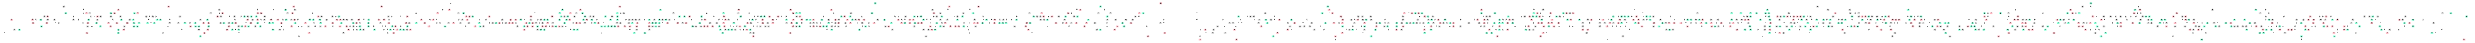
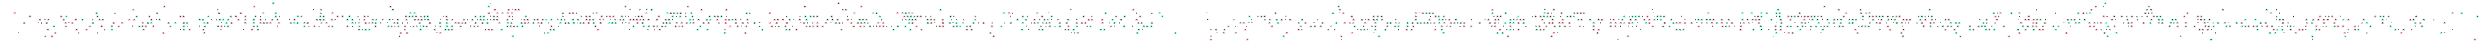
node "npr": fillcolor lightpink -> aquamarine
node "qsj": fillcolor lightpink -> aquamarine
node "pth": removed
